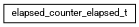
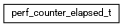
node "elapsed_counter_elapsed_t": label "elapsed_counter_elapsed_t" -> "perf_counter_elapsed_t"
